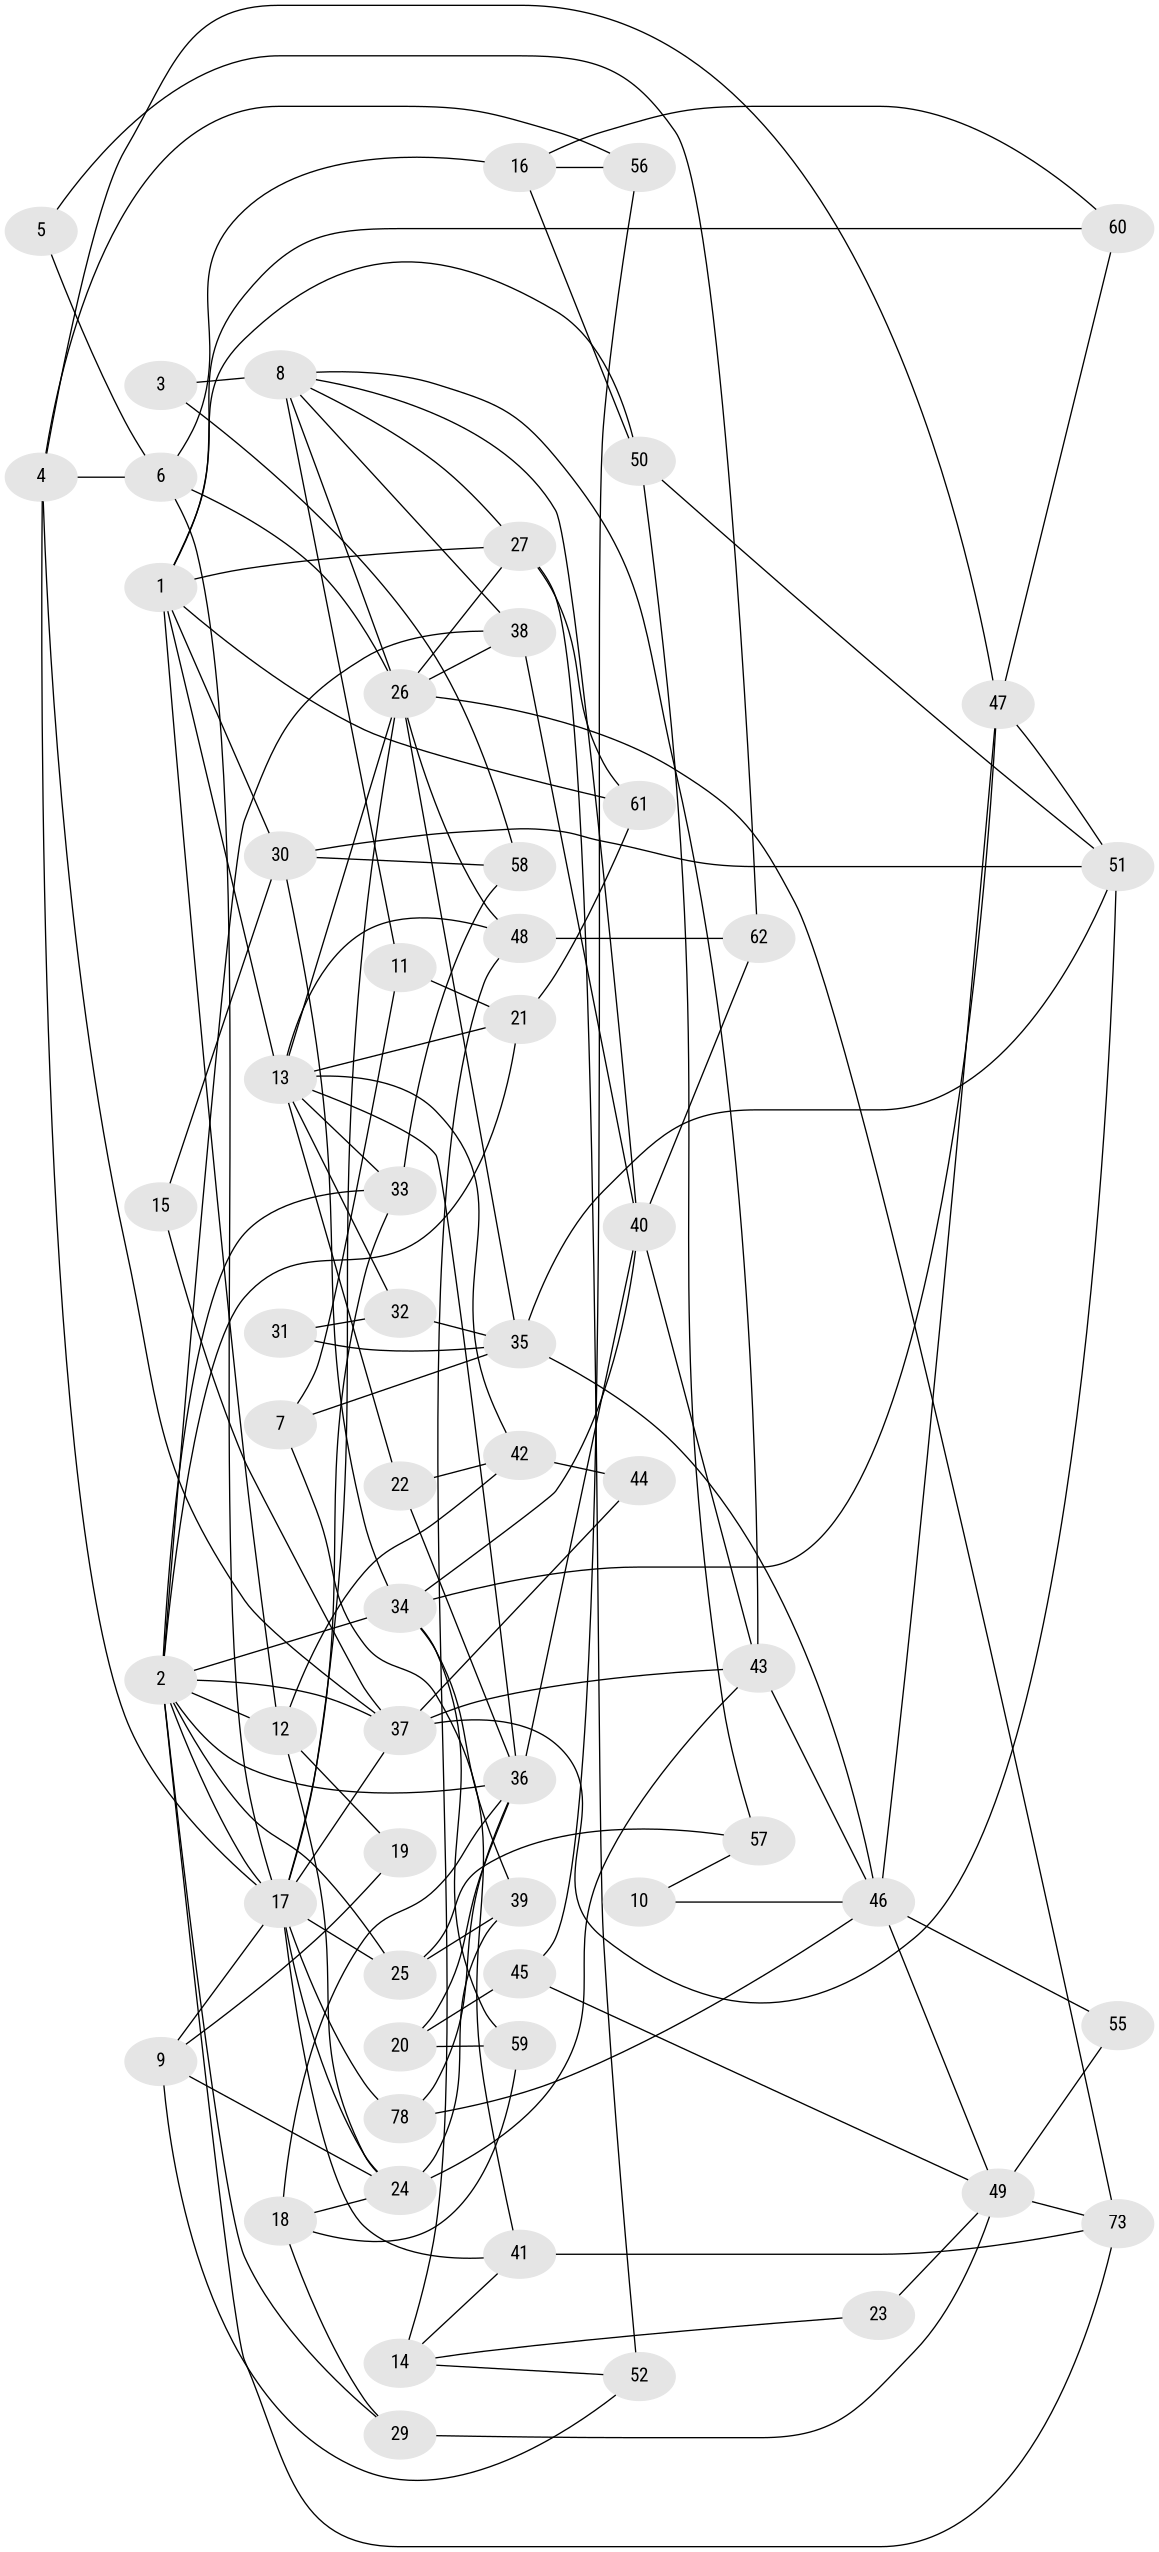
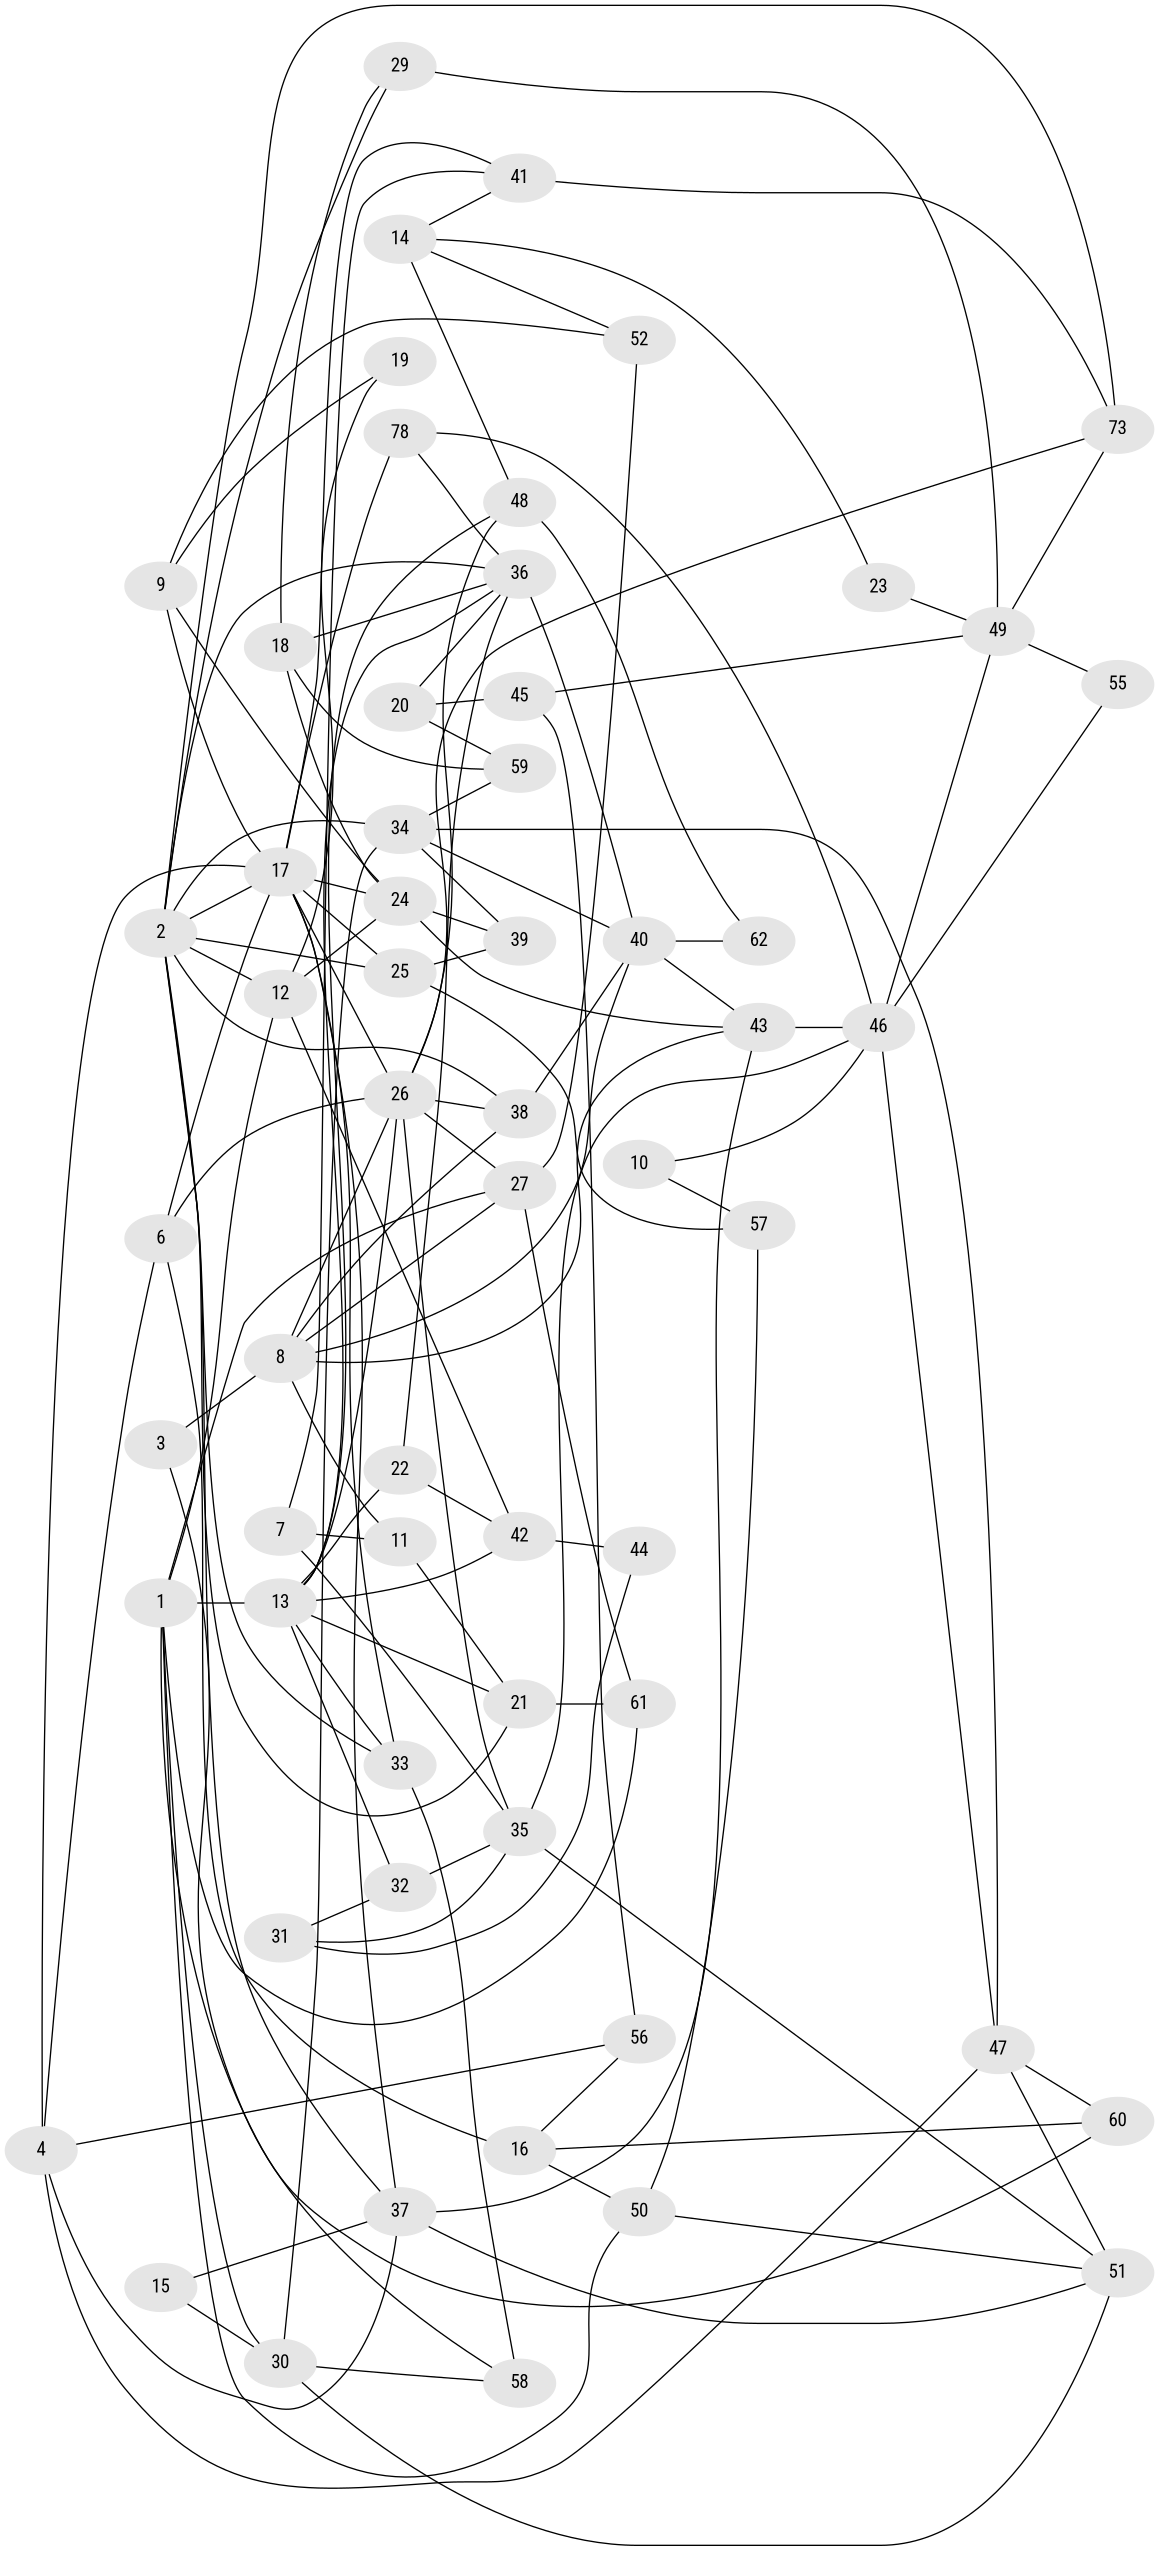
node "5": removed
edge "44" -- "37": now "44" -- "31"
